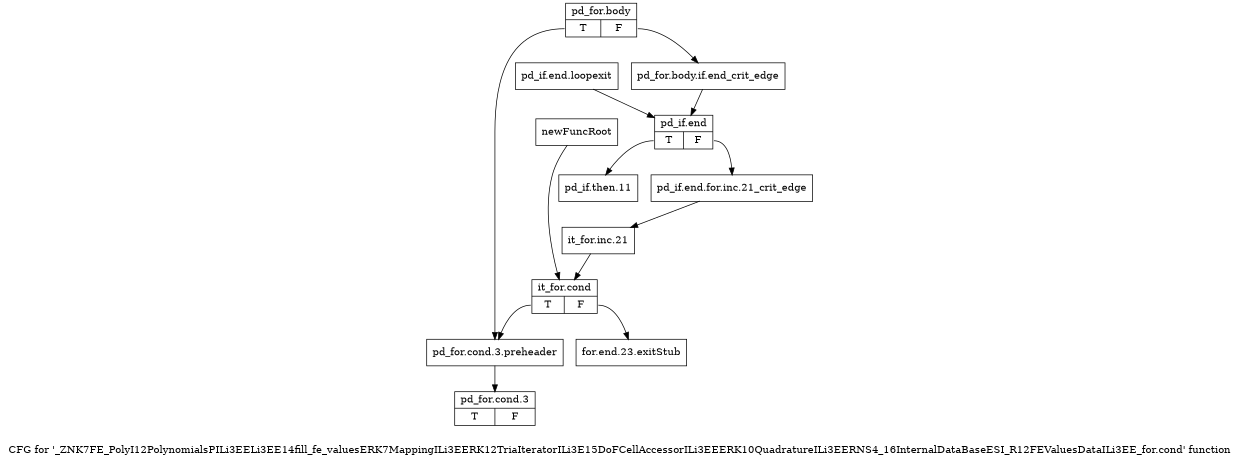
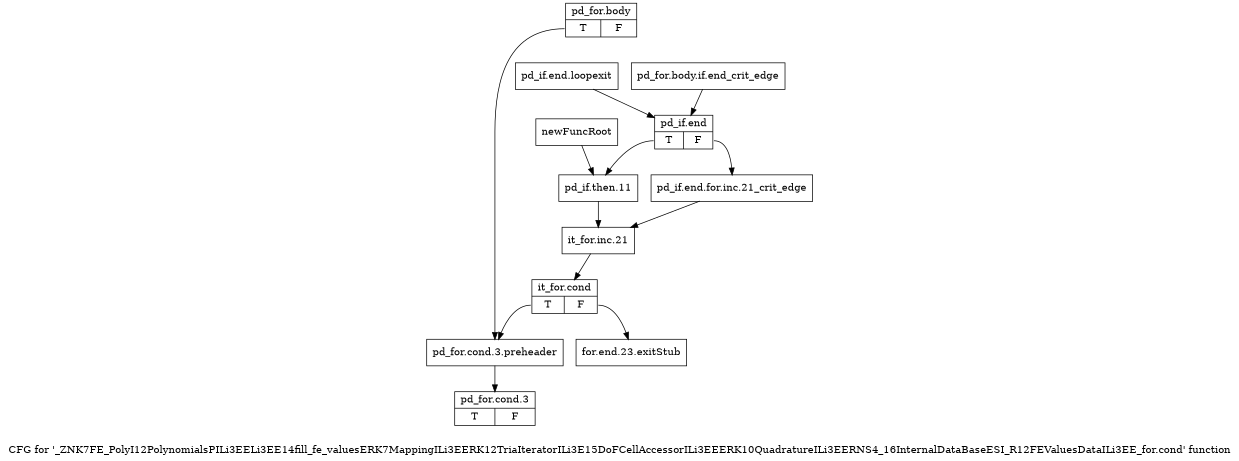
edge "pd_for.body" -> "pd_for.body.if.end_crit_edge": removed
edge "newFuncRoot" -> "it_for.cond": now "newFuncRoot" -> "pd_if.then.11"
edge "pd_if.then.11" -> "it_for.inc.21": added
